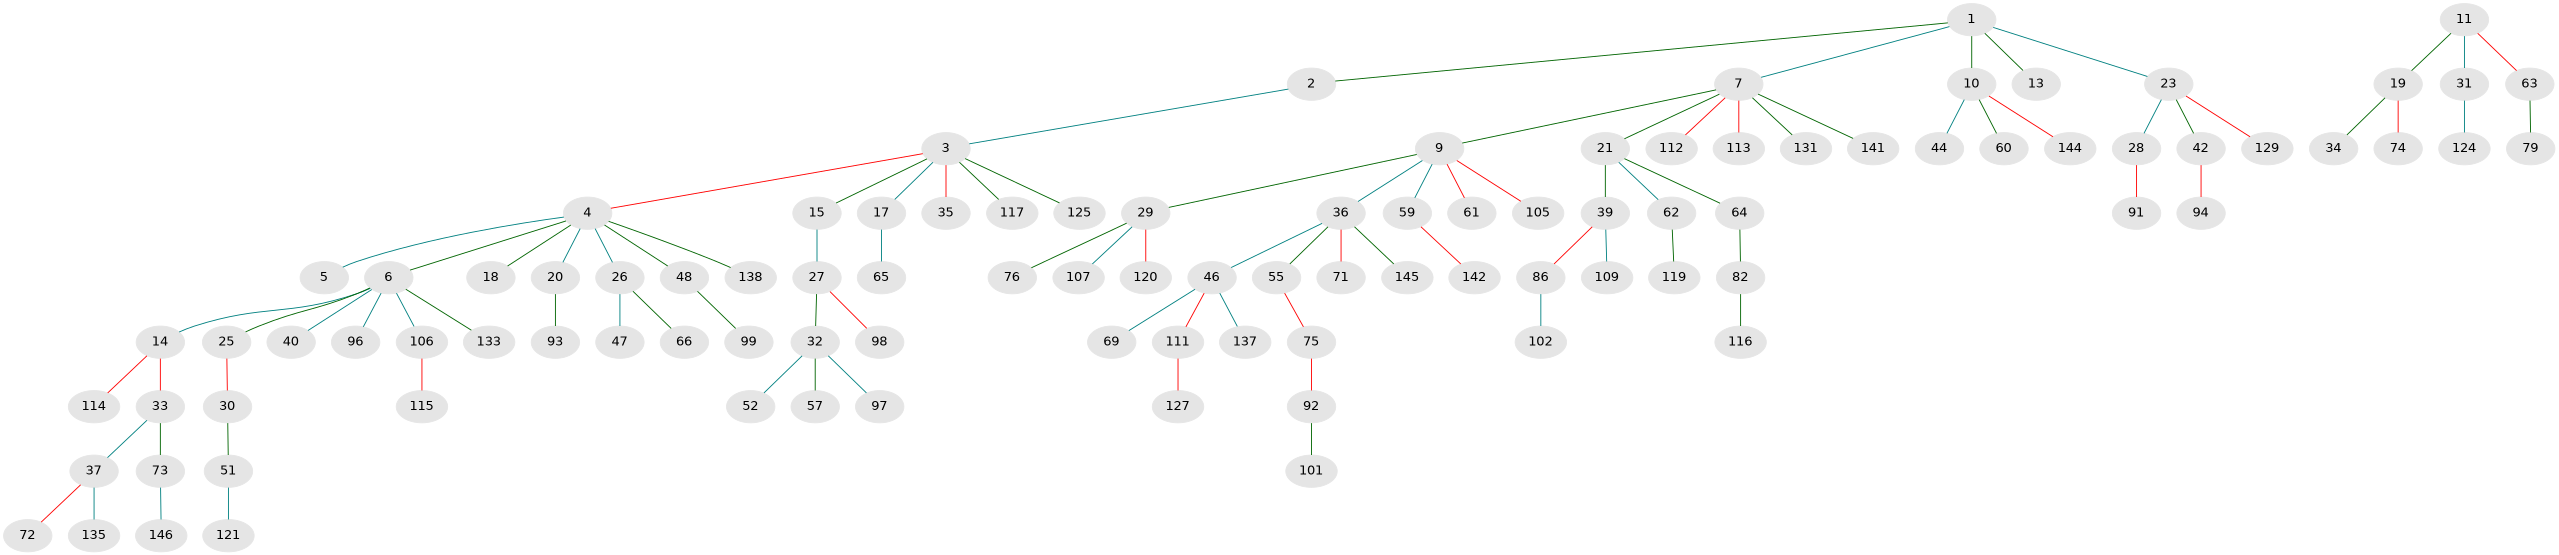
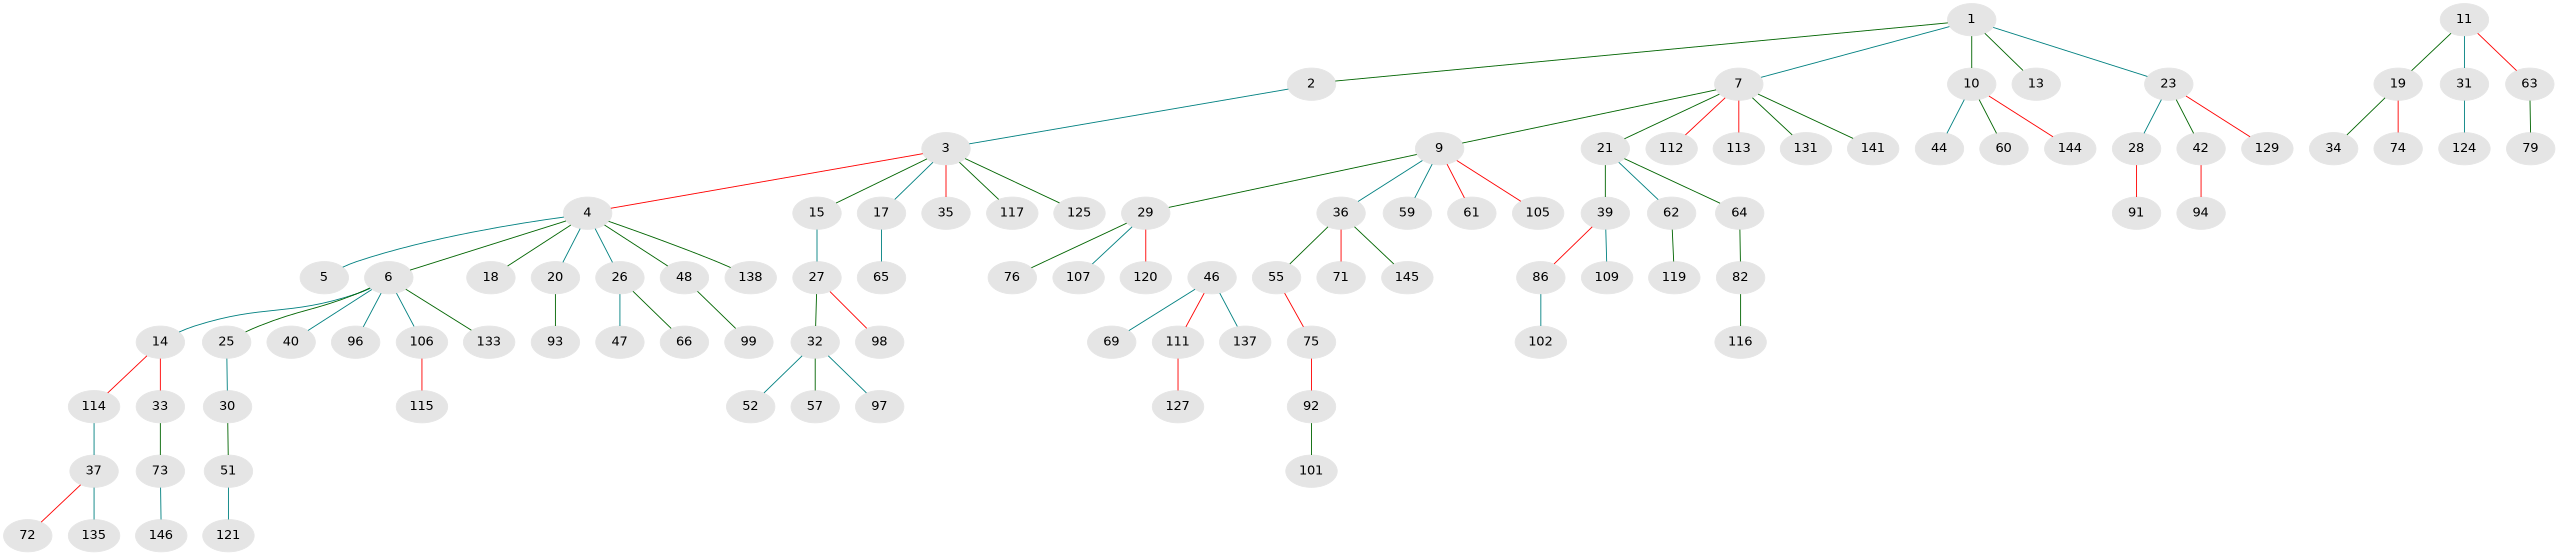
edge "36" -- "46": removed
node "142": removed
edge "25" -- "30": color red -> teal
edge "33" -- "37": now "114" -- "37"
